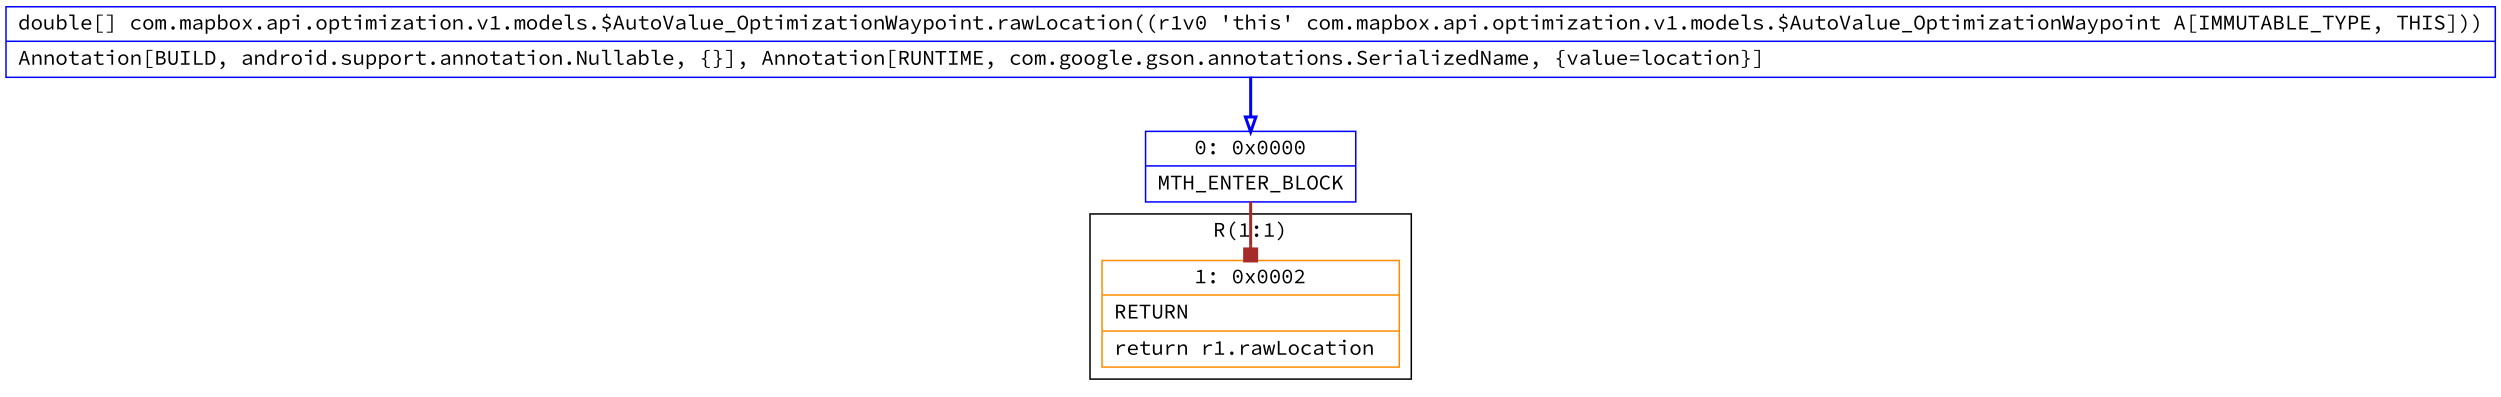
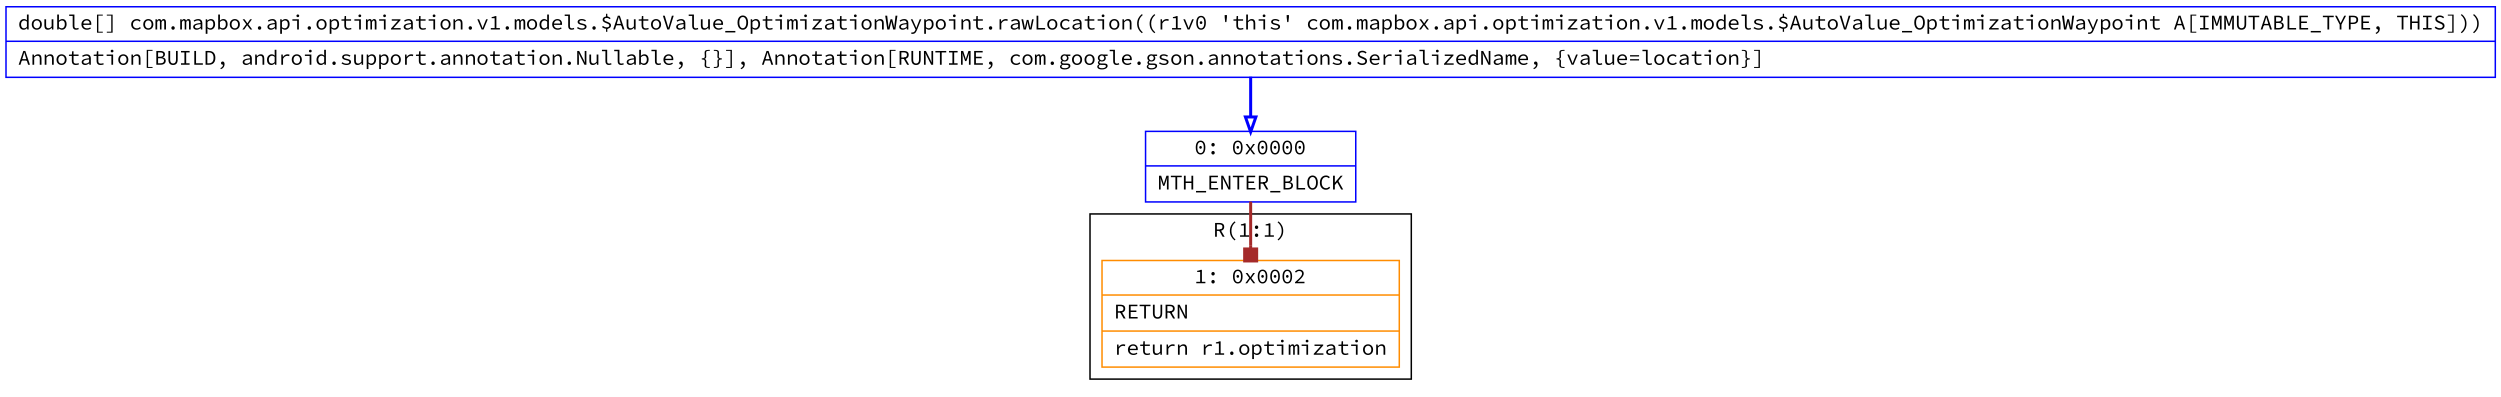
node "1: 0x0002": text "return r1.rawLocation" -> "return r1.optimization"
